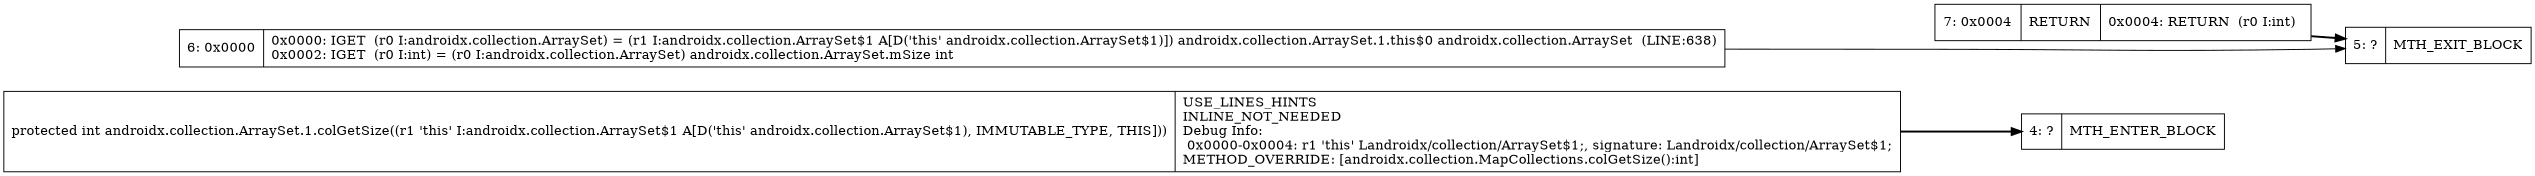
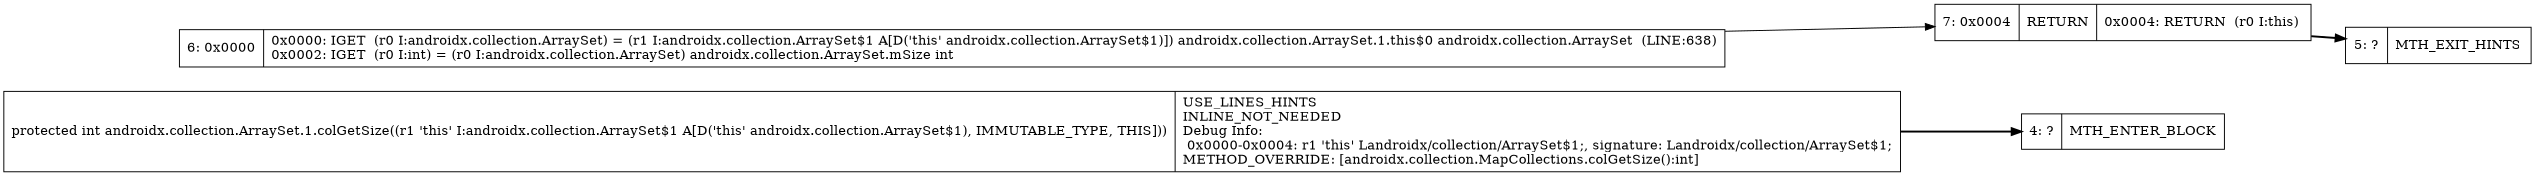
node "7: 0x0004": text "0x0004: RETURN  (r0 I:int)" -> "0x0004: RETURN  (r0 I:this)"
node "5: ?": text "MTH_EXIT_BLOCK" -> "MTH_EXIT_HINTS"
edge "6: 0x0000" -> "5: ?": now "6: 0x0000" -> "7: 0x0004"
